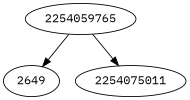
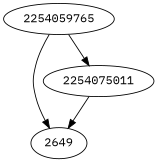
edge "2254075011" -> "2649": added
